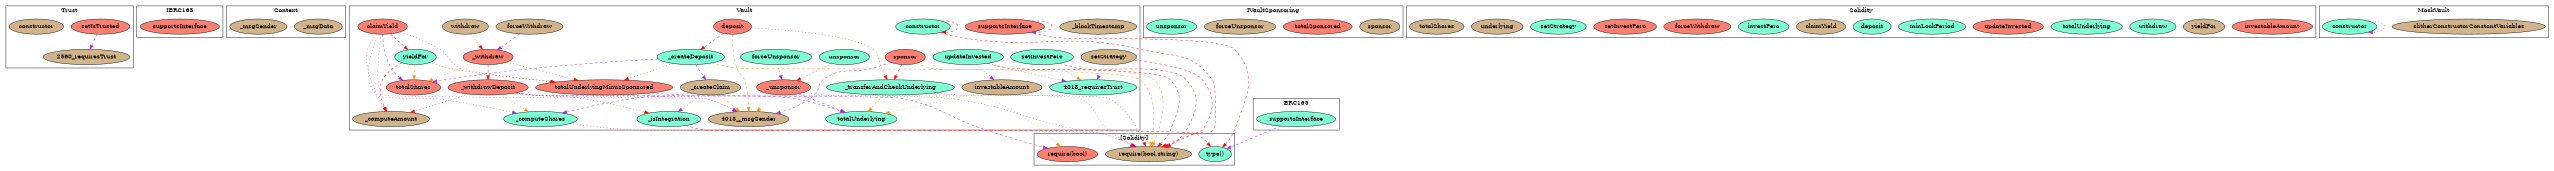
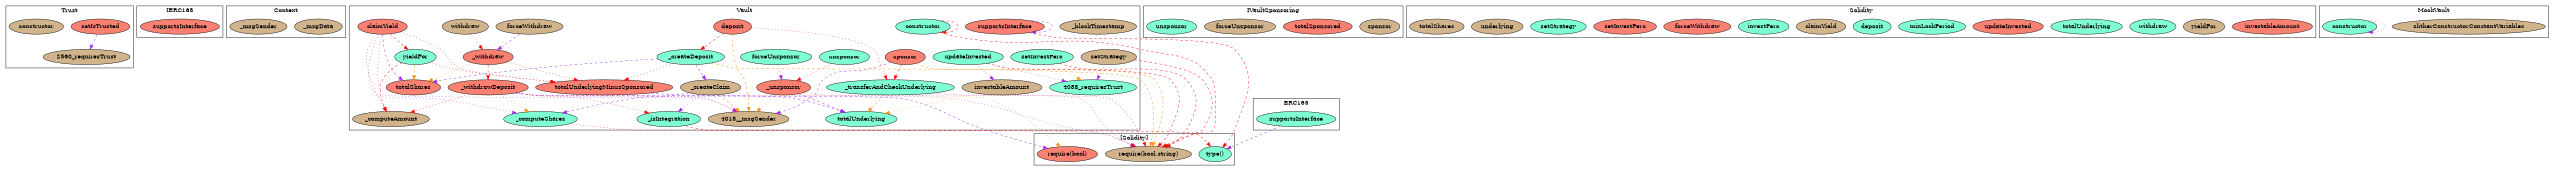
node "4018_requiresTrust": label "4018_requiresTrust" -> "4088_requiresTrust"
